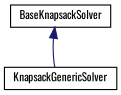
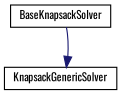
edge "KnapsackGenericSolver" -> "BaseKnapsackSolver": reversed
